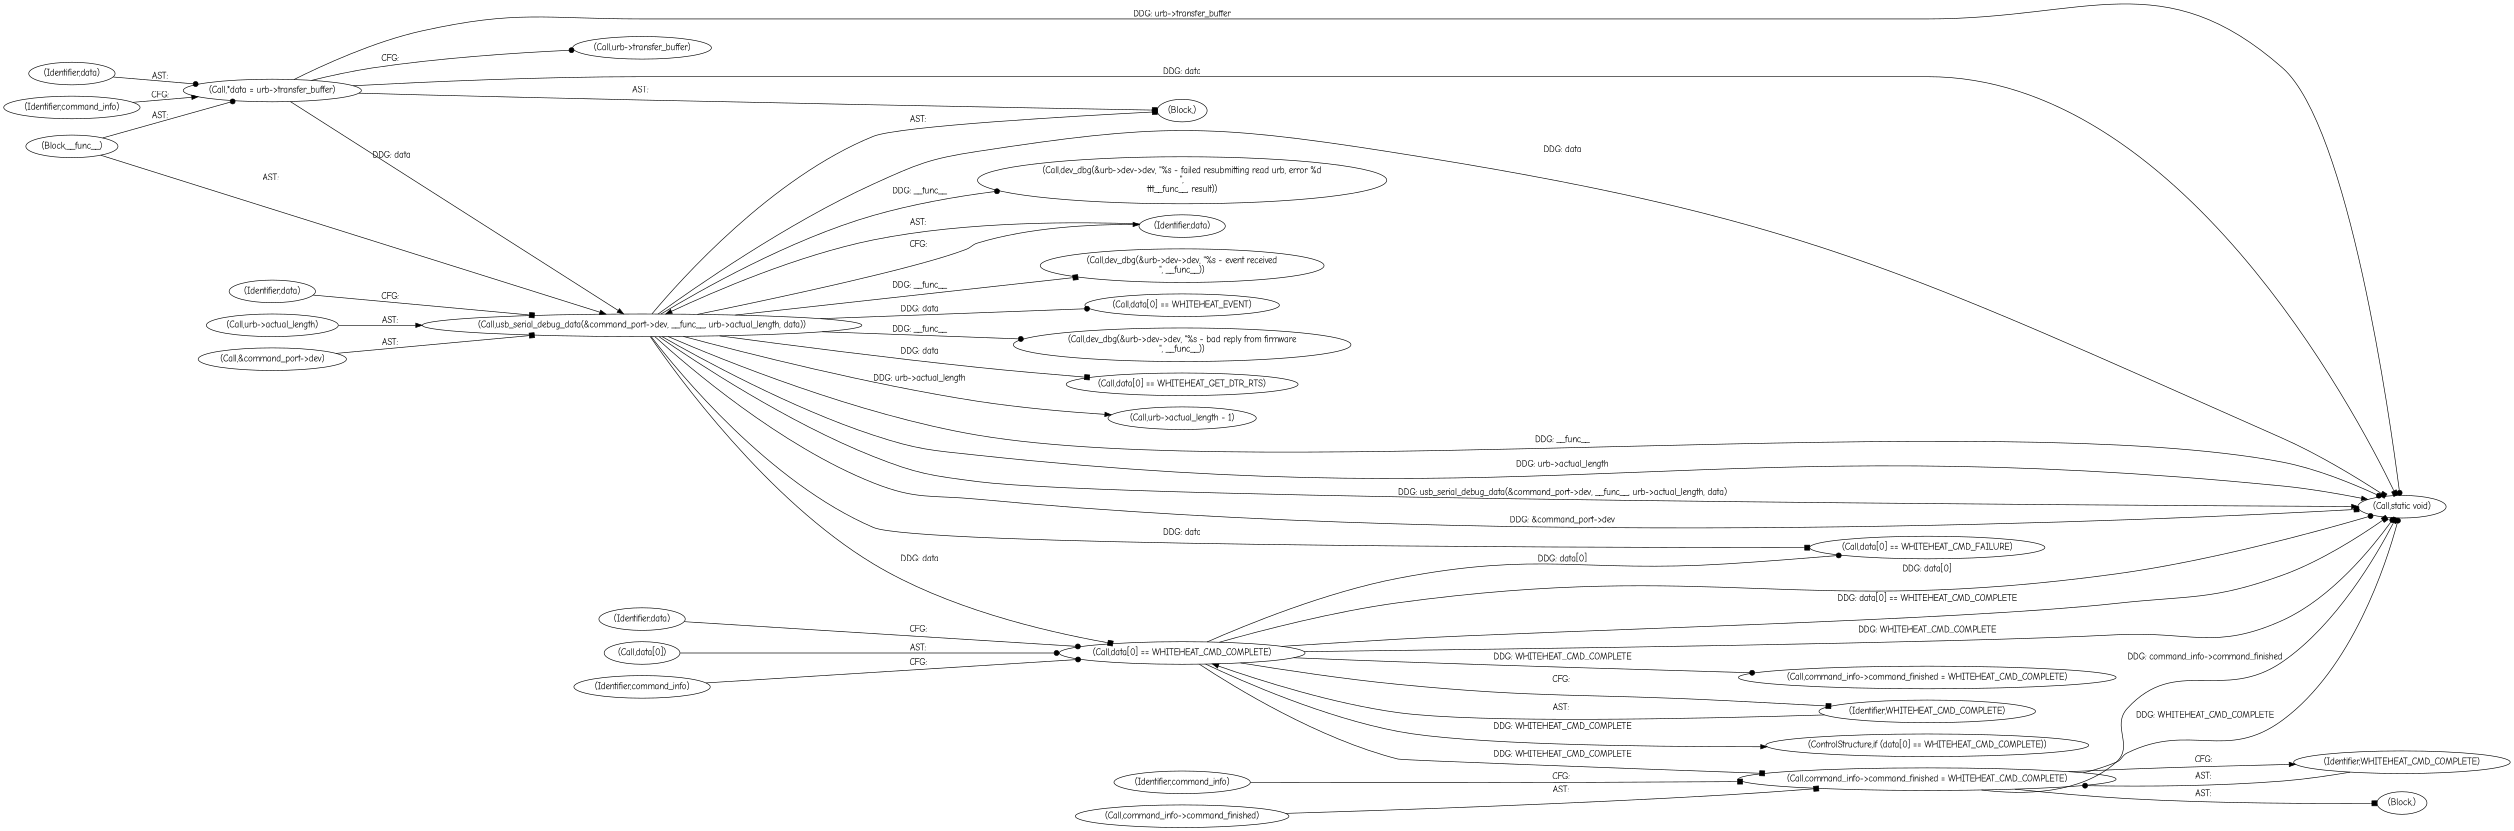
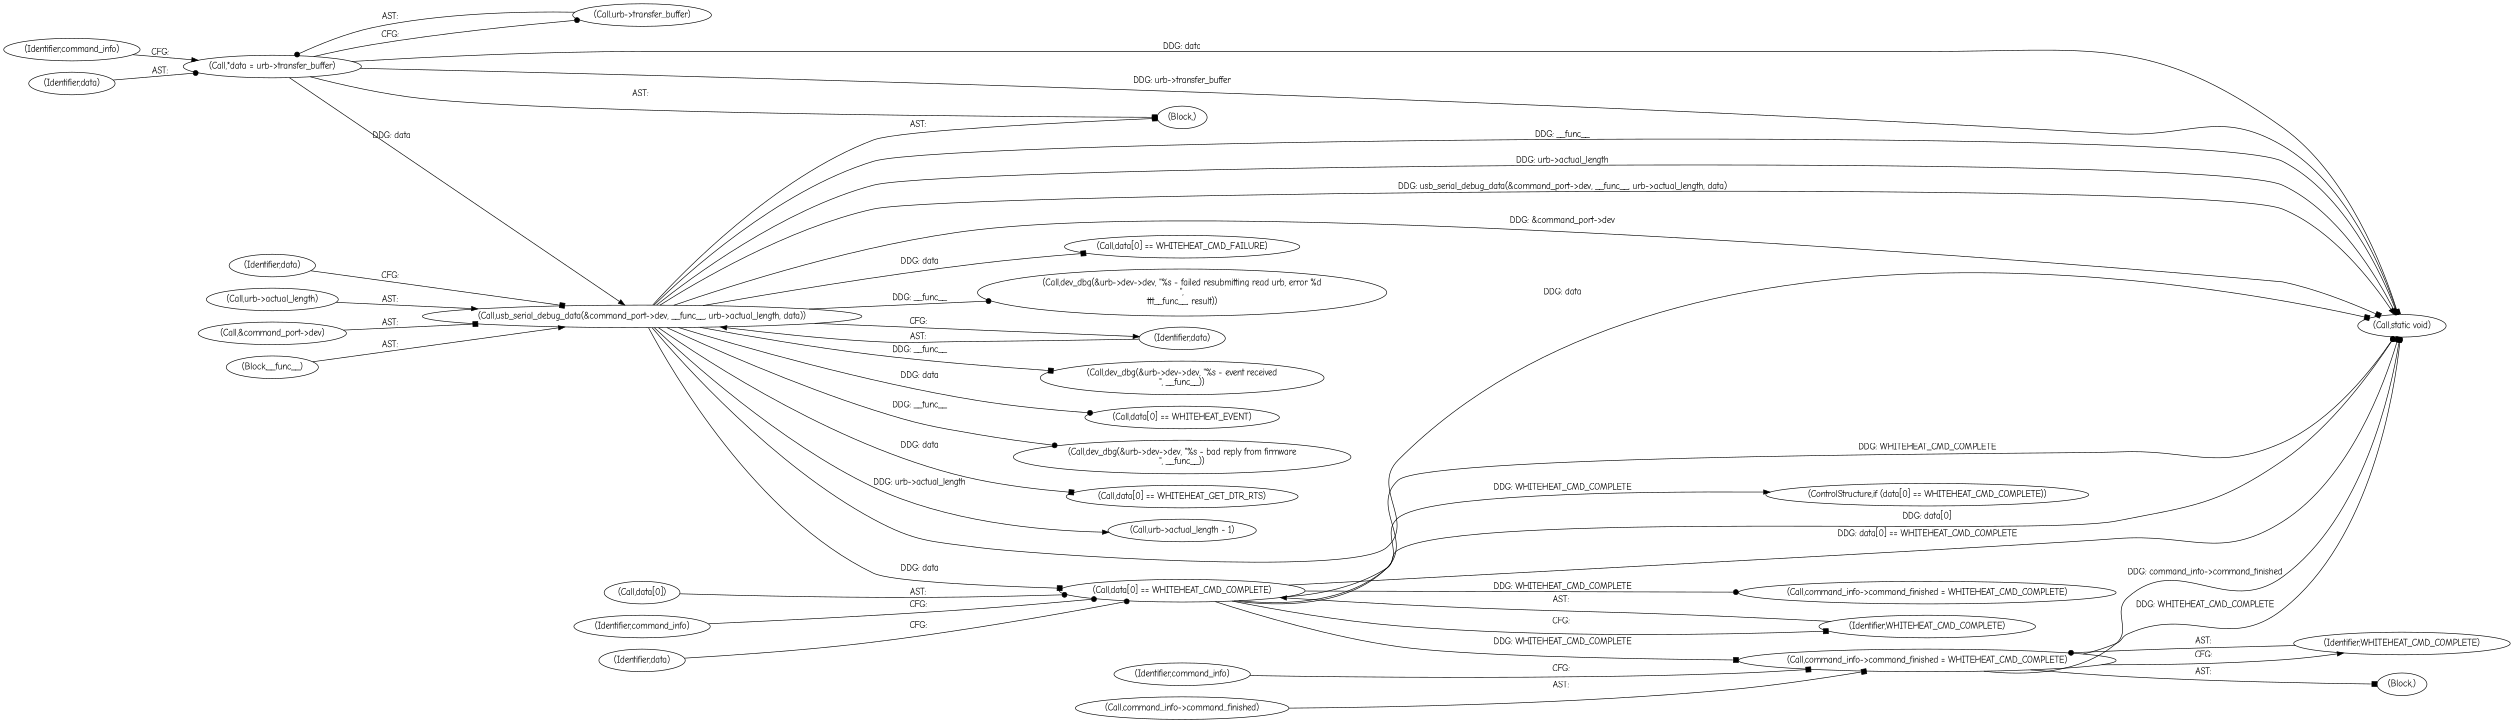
edge "(Block,__func__)" -> "(Call,*data = urb->transfer_buffer)": now "(Call,urb->transfer_buffer)" -> "(Call,*data = urb->transfer_buffer)"
edge "(Call,data[0] == WHITEHEAT_CMD_COMPLETE)" -> "(Call,data[0] == WHITEHEAT_CMD_FAILURE)": removed, label "DDG: data[0]"
